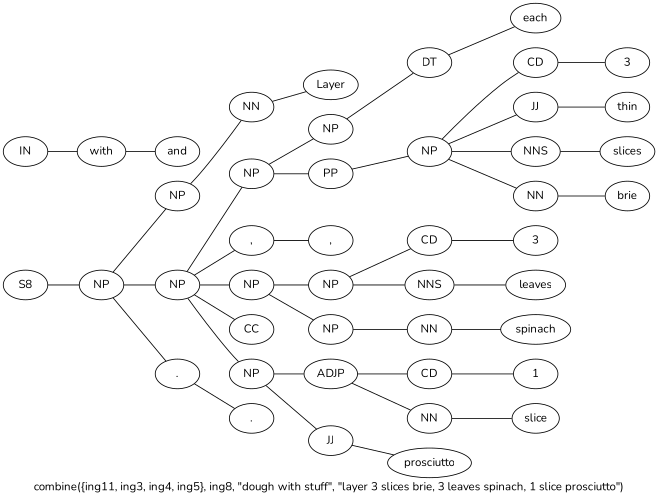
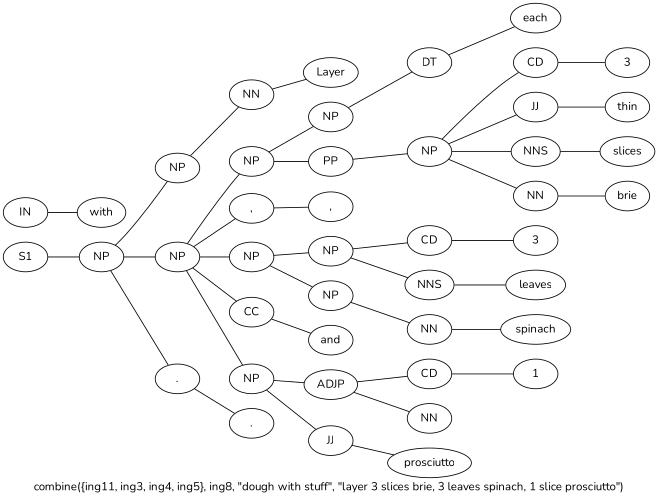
edge "with" -- "and": now "CC" -- "and"
node "S8": label "S8" -> "S1"
node "slice": removed
